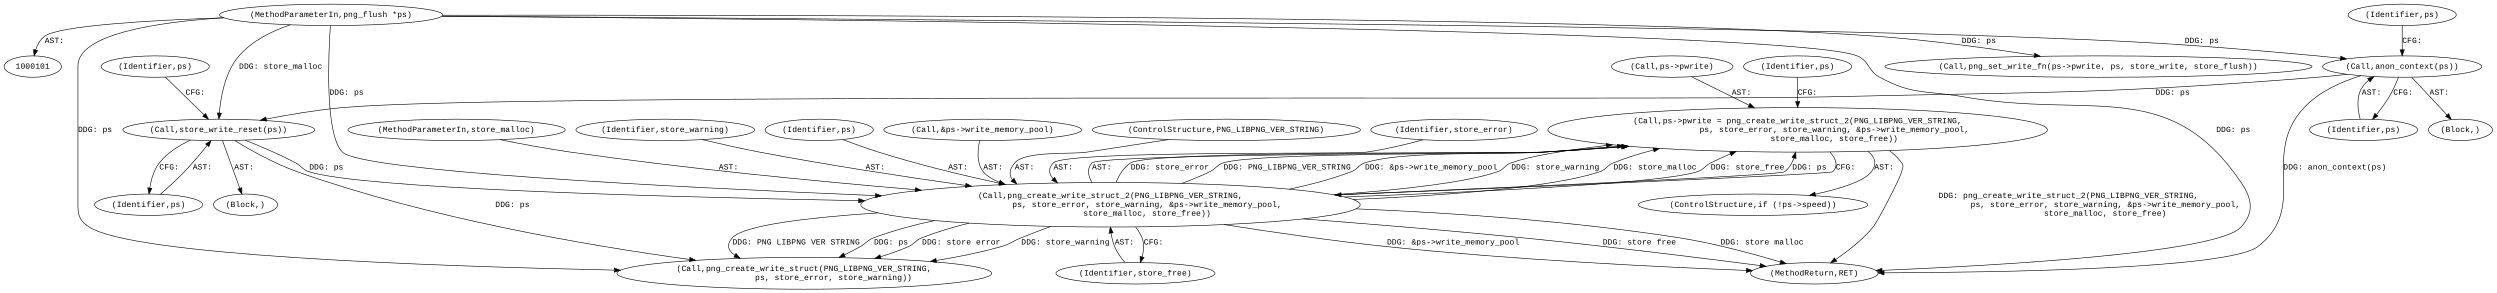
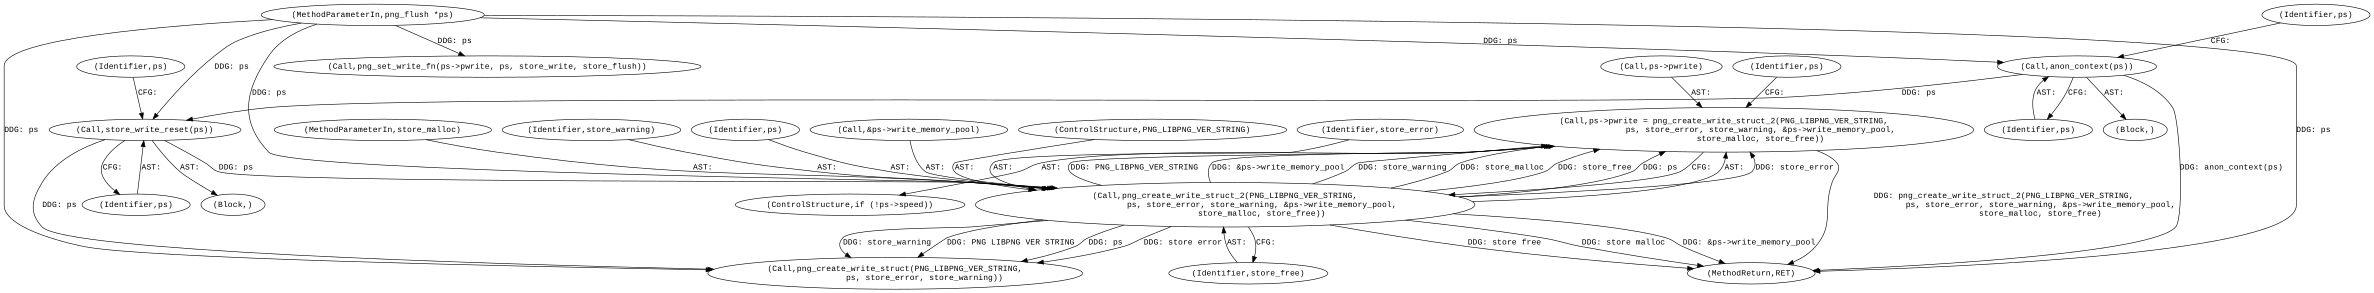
node "1000101": removed
edge "(MethodParameterIn,png_flush *ps)" -> "(Call,store_write_reset(ps))": label "DDG: store_malloc" -> "DDG: ps"
